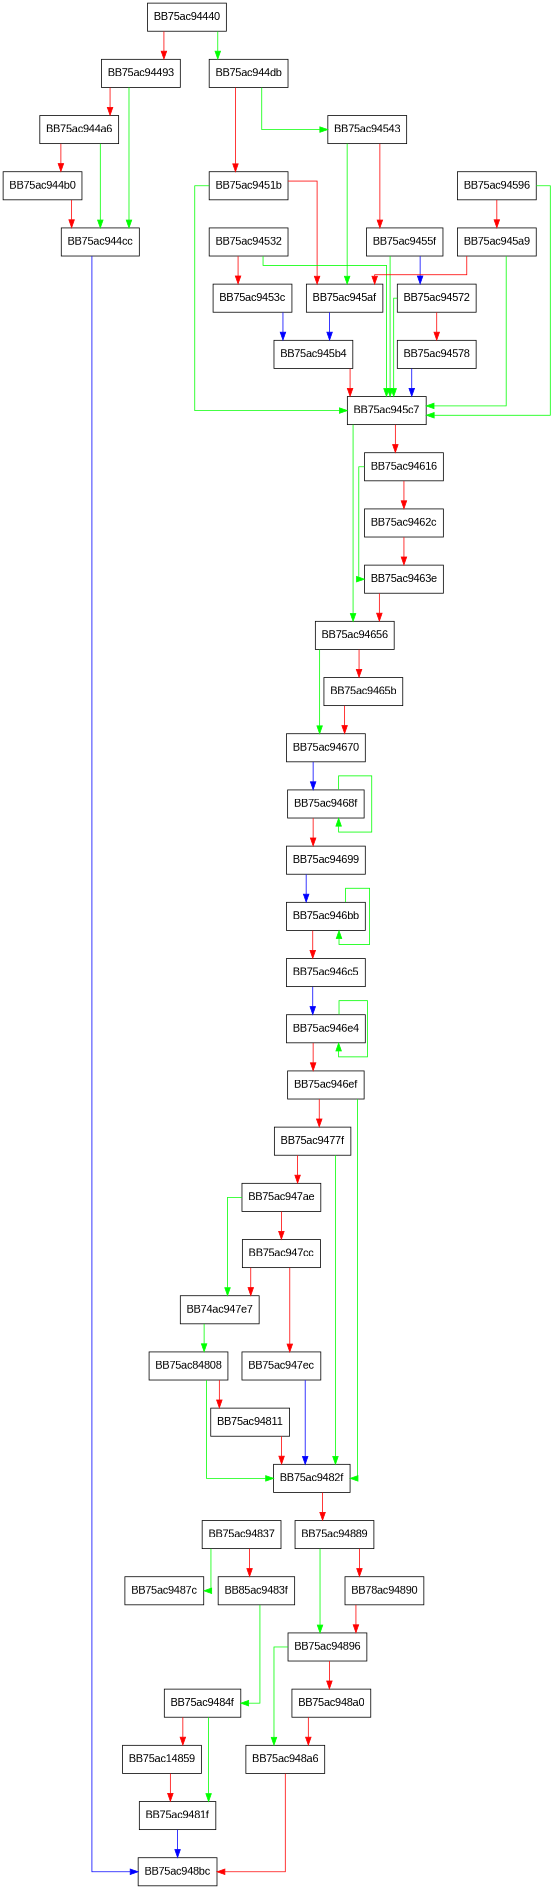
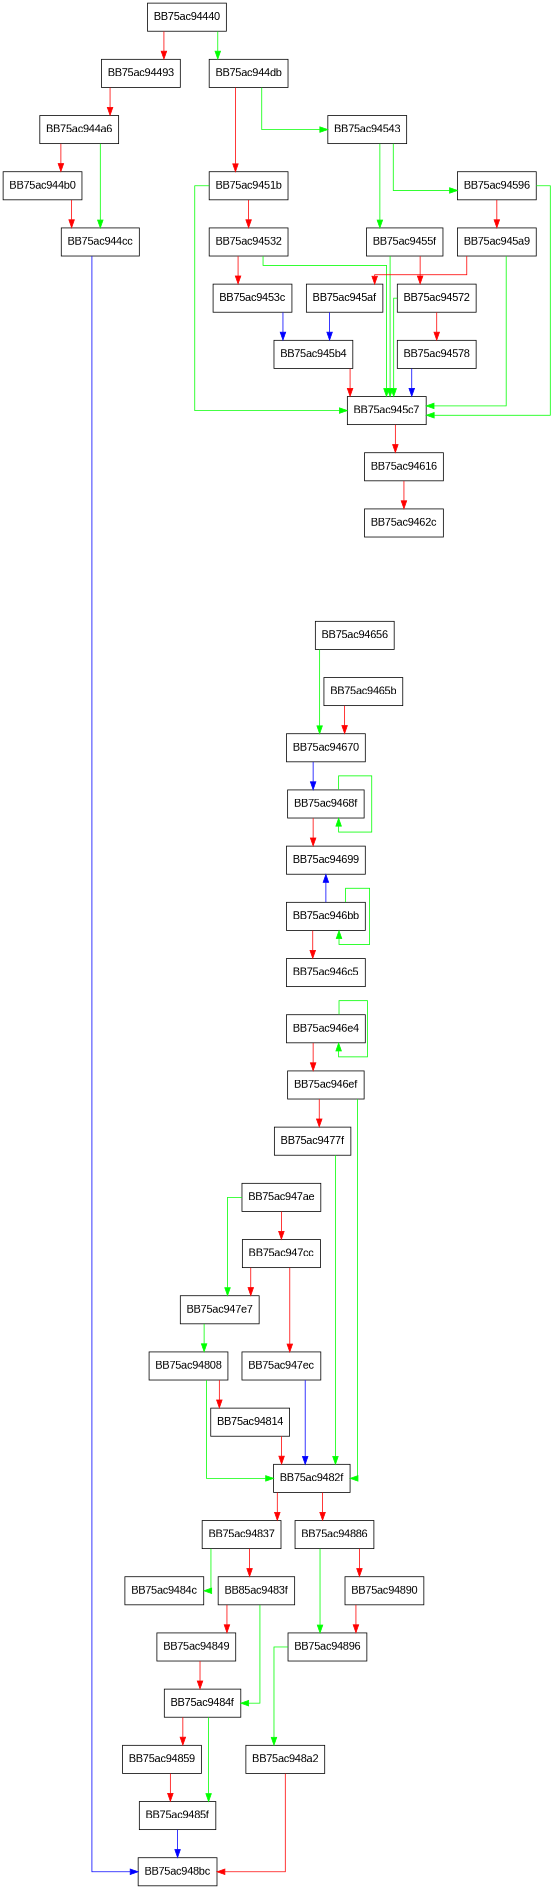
edge "BB75ac94493" -> "BB75ac944cc": removed
edge "BB75ac94543" -> "BB75ac9455f": color red -> green
edge "BB75ac94543" -> "BB75ac945af": now "BB75ac94543" -> "BB75ac94596"
edge "BB75ac9451b" -> "BB75ac945af": now "BB75ac9451b" -> "BB75ac94532"
edge "BB75ac9455f" -> "BB75ac94572": color blue -> red
edge "BB75ac945c7" -> "BB75ac94656": removed
node "BB75ac9463e": removed
edge "BB75ac94656" -> "BB75ac9465b": removed
edge "BB75ac94699" -> "BB75ac946bb": reversed
edge "BB75ac946c5" -> "BB75ac946e4": removed
edge "BB75ac9477f" -> "BB75ac947ae": removed
node "BB74ac947e7": label "BB74ac947e7" -> "BB75ac947e7"
node "BB75ac84808": label "BB75ac84808" -> "BB75ac94808"
node "BB75ac94811": label "BB75ac94811" -> "BB75ac94814"
edge "BB75ac9482f" -> "BB75ac94837": added
node "BB75ac94889": label "BB75ac94889" -> "BB75ac94886"
node "BB75ac9487c": label "BB75ac9487c" -> "BB75ac9484c"
node "BB78ac94890": label "BB78ac94890" -> "BB75ac94890"
node "BB75ac94849": added
node "BB75ac948a0": removed
node "BB75ac14859": label "BB75ac14859" -> "BB75ac94859"
node "BB75ac948a6": label "BB75ac948a6" -> "BB75ac948a2"
node "BB75ac9481f": label "BB75ac9481f" -> "BB75ac9485f"
